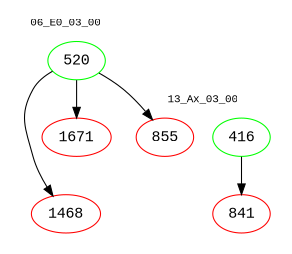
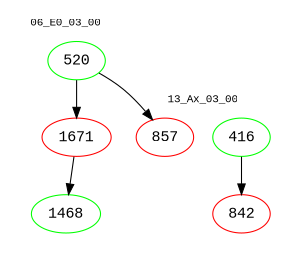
edge "520" -> "1468": now "1671" -> "1468"
node "855": label "855" -> "857"
node "1468": color red -> green
node "841": label "841" -> "842"
